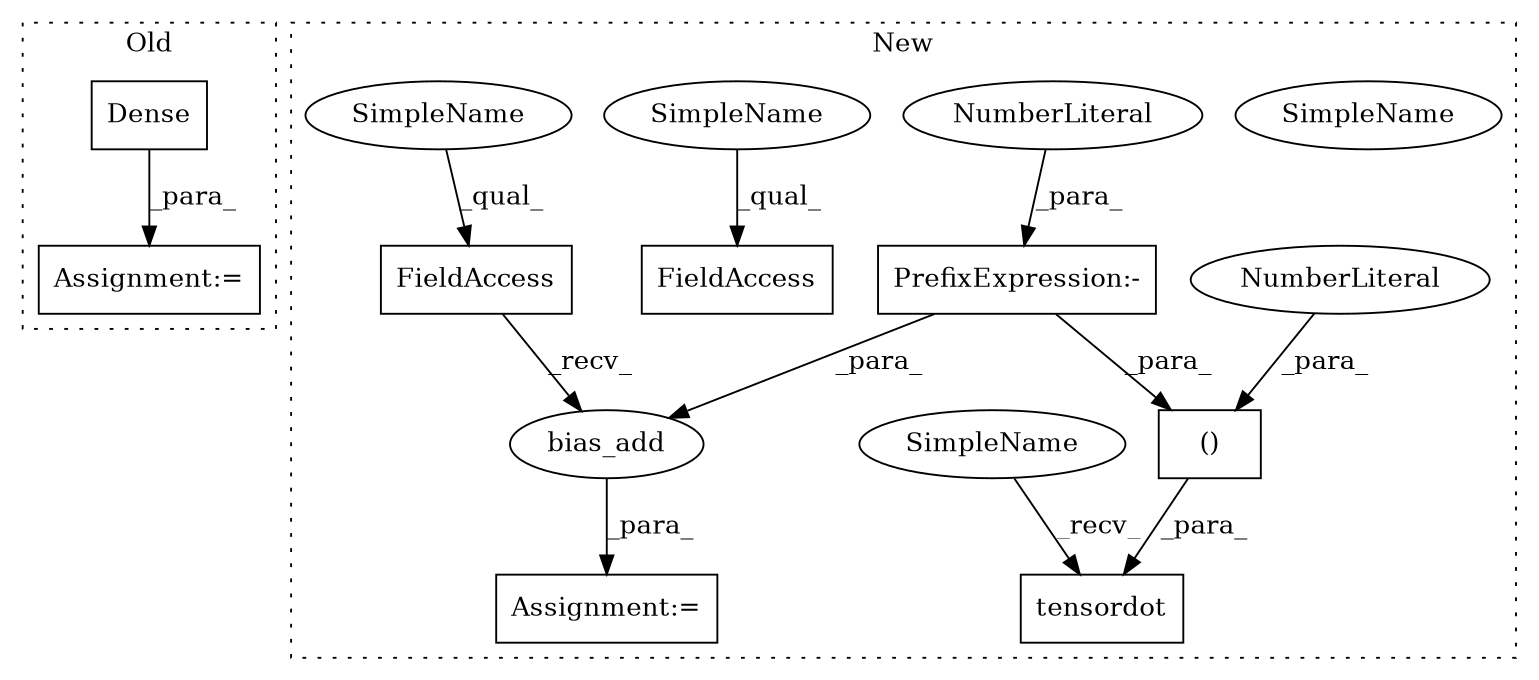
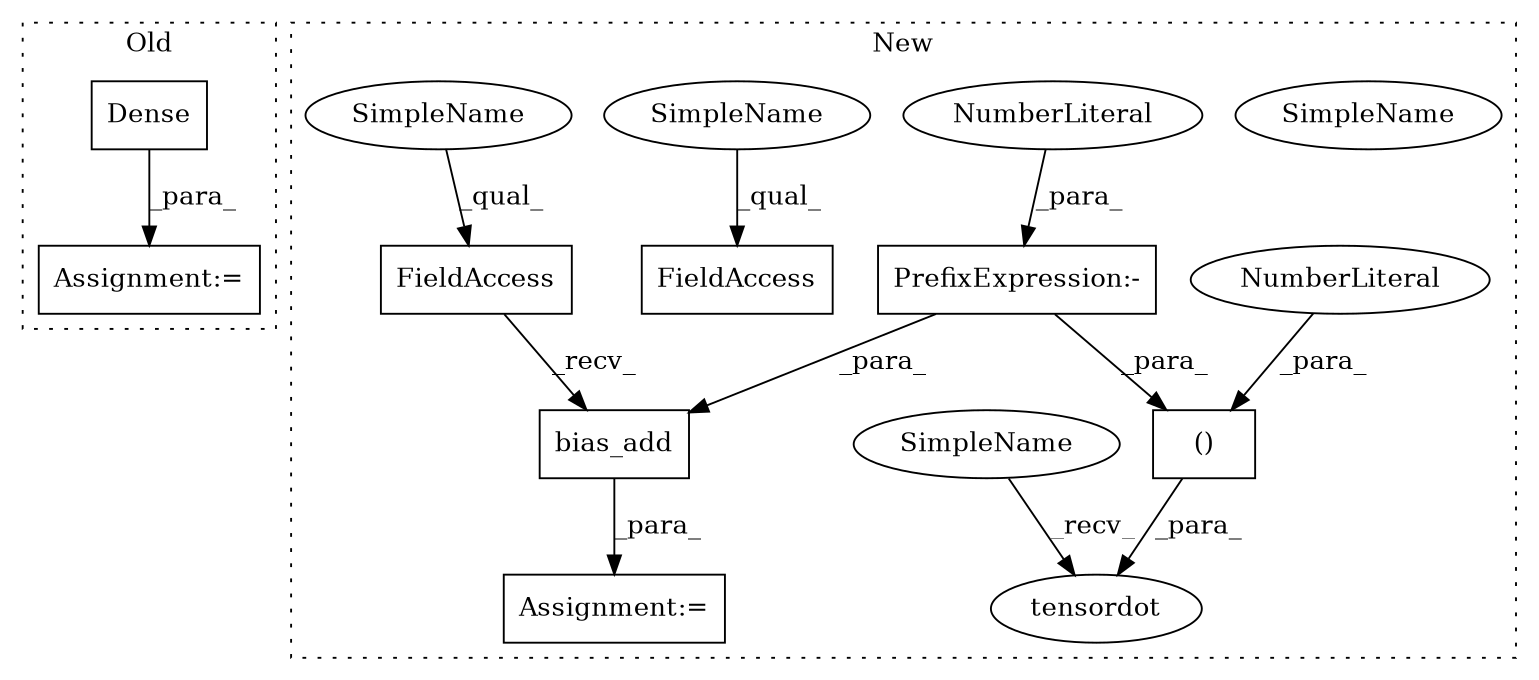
node "bias_add": shape ellipse -> box
node "tensordot": shape box -> ellipse
